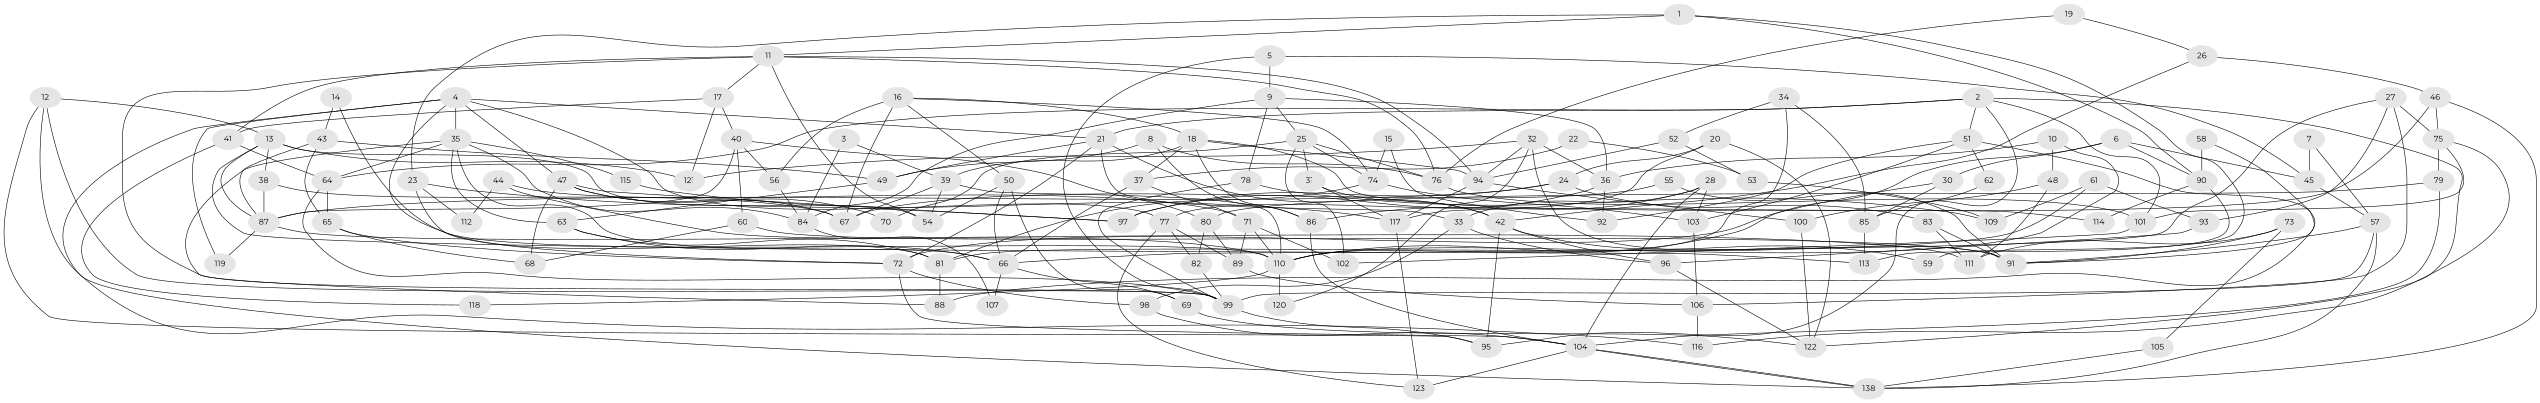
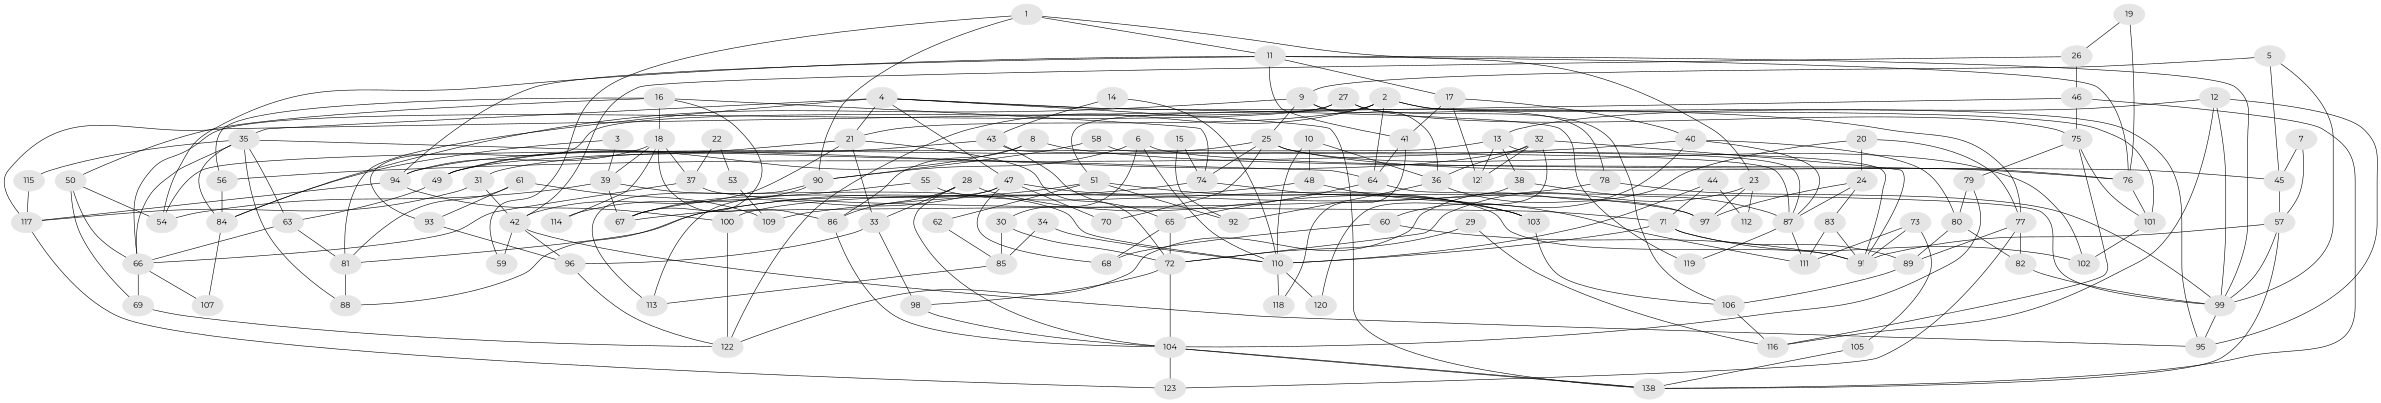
node "52": removed
node "29": added
edge "13" -- "113": now "47" -- "113"
